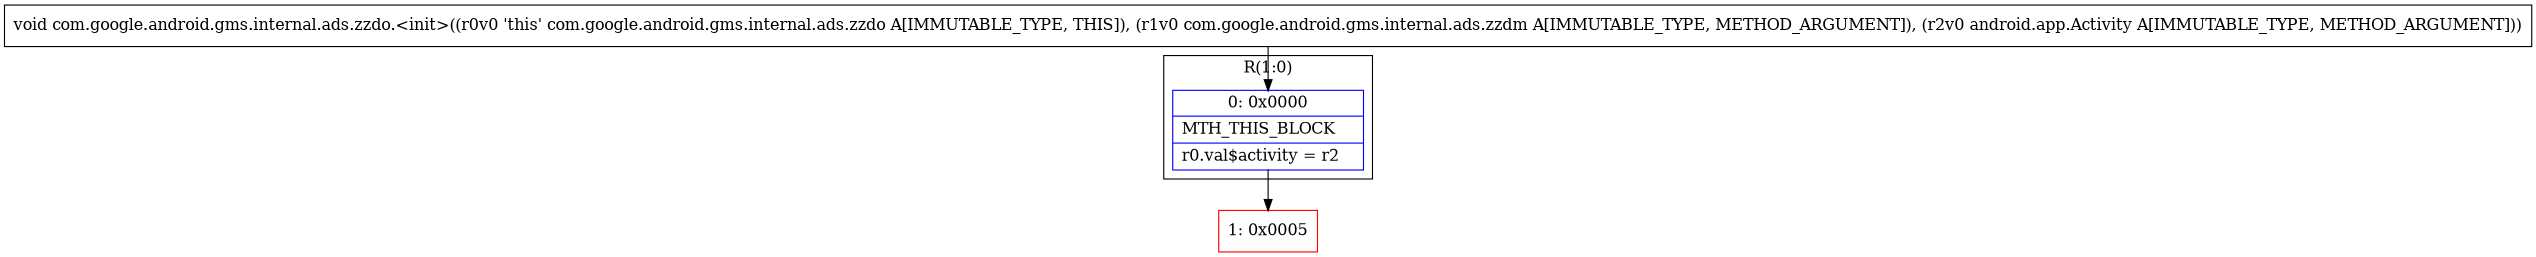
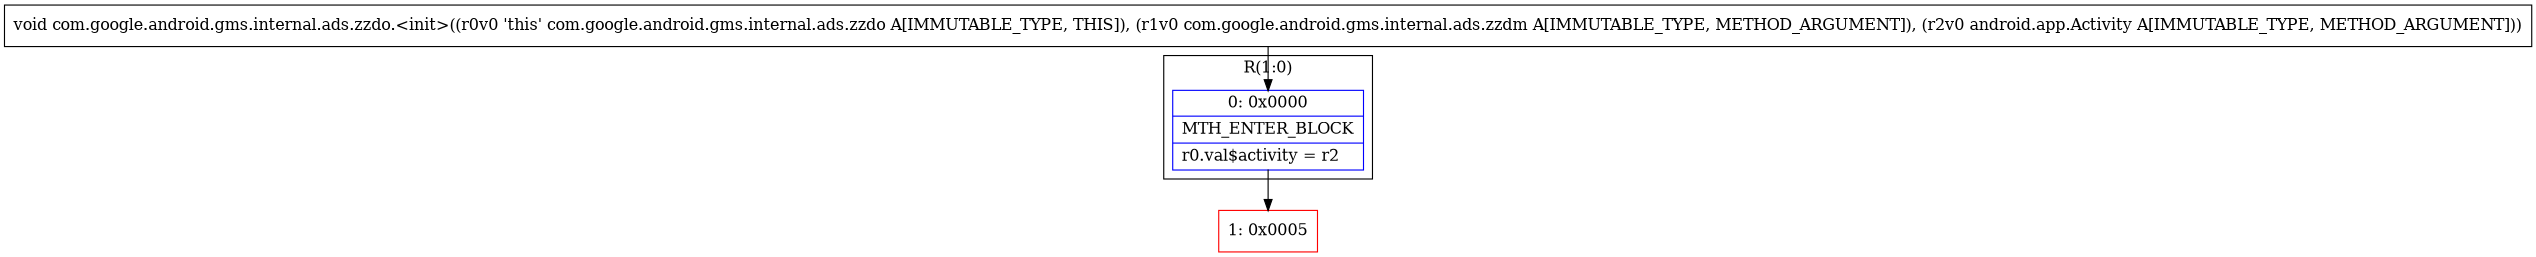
node "0: 0x0000": text "MTH_THIS_BLOCK" -> "MTH_ENTER_BLOCK"
